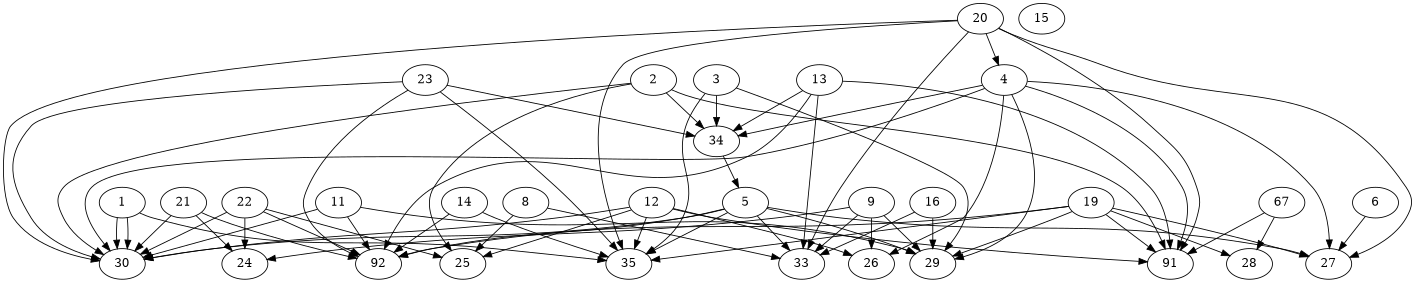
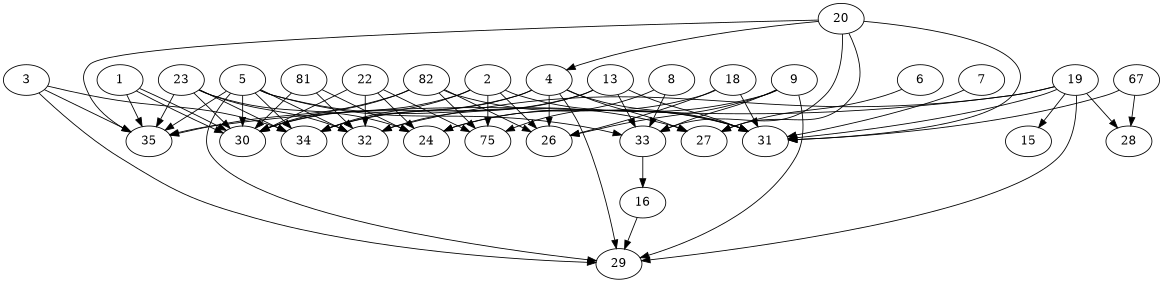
edge "20" -> "30": removed
node "18": added
node "7": added
edge "2" -> "26": added
edge "23" -> "24": added
edge "34" -> "5": reversed
node "21": label "21" -> "81"
node "11": removed
node "14": removed
node "12": label "12" -> "82"
edge "19" -> "27": now "19" -> "15"
edge "16" -> "33": reversed
node "92": label "92" -> "32"
node "25": label "25" -> "75"
node "91": label "91" -> "31"
